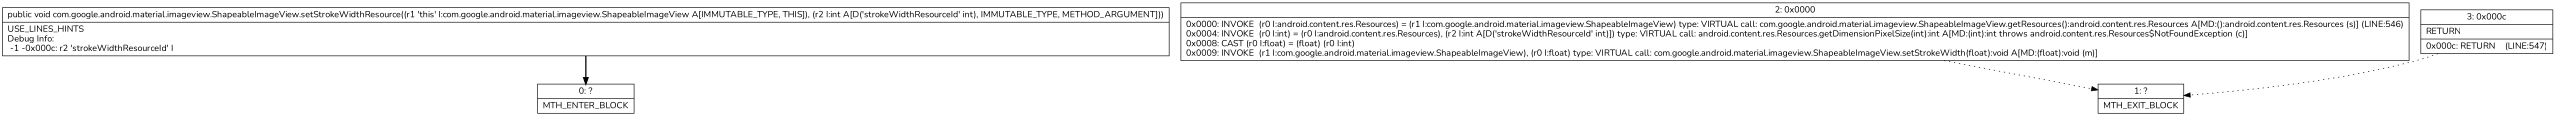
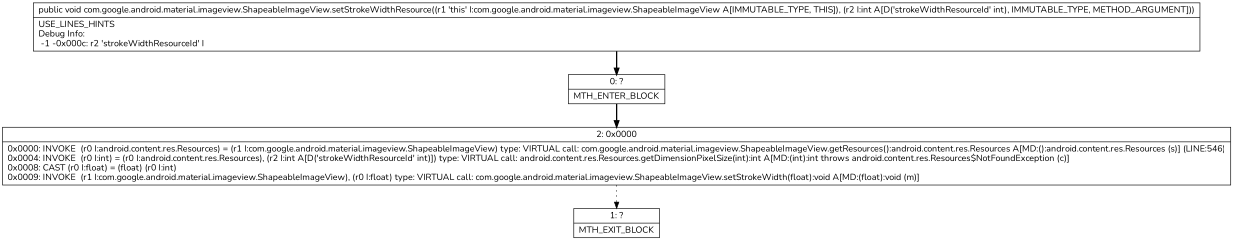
node "3: 0x000c": removed
edge "0: ?" -> "2: 0x0000": added
